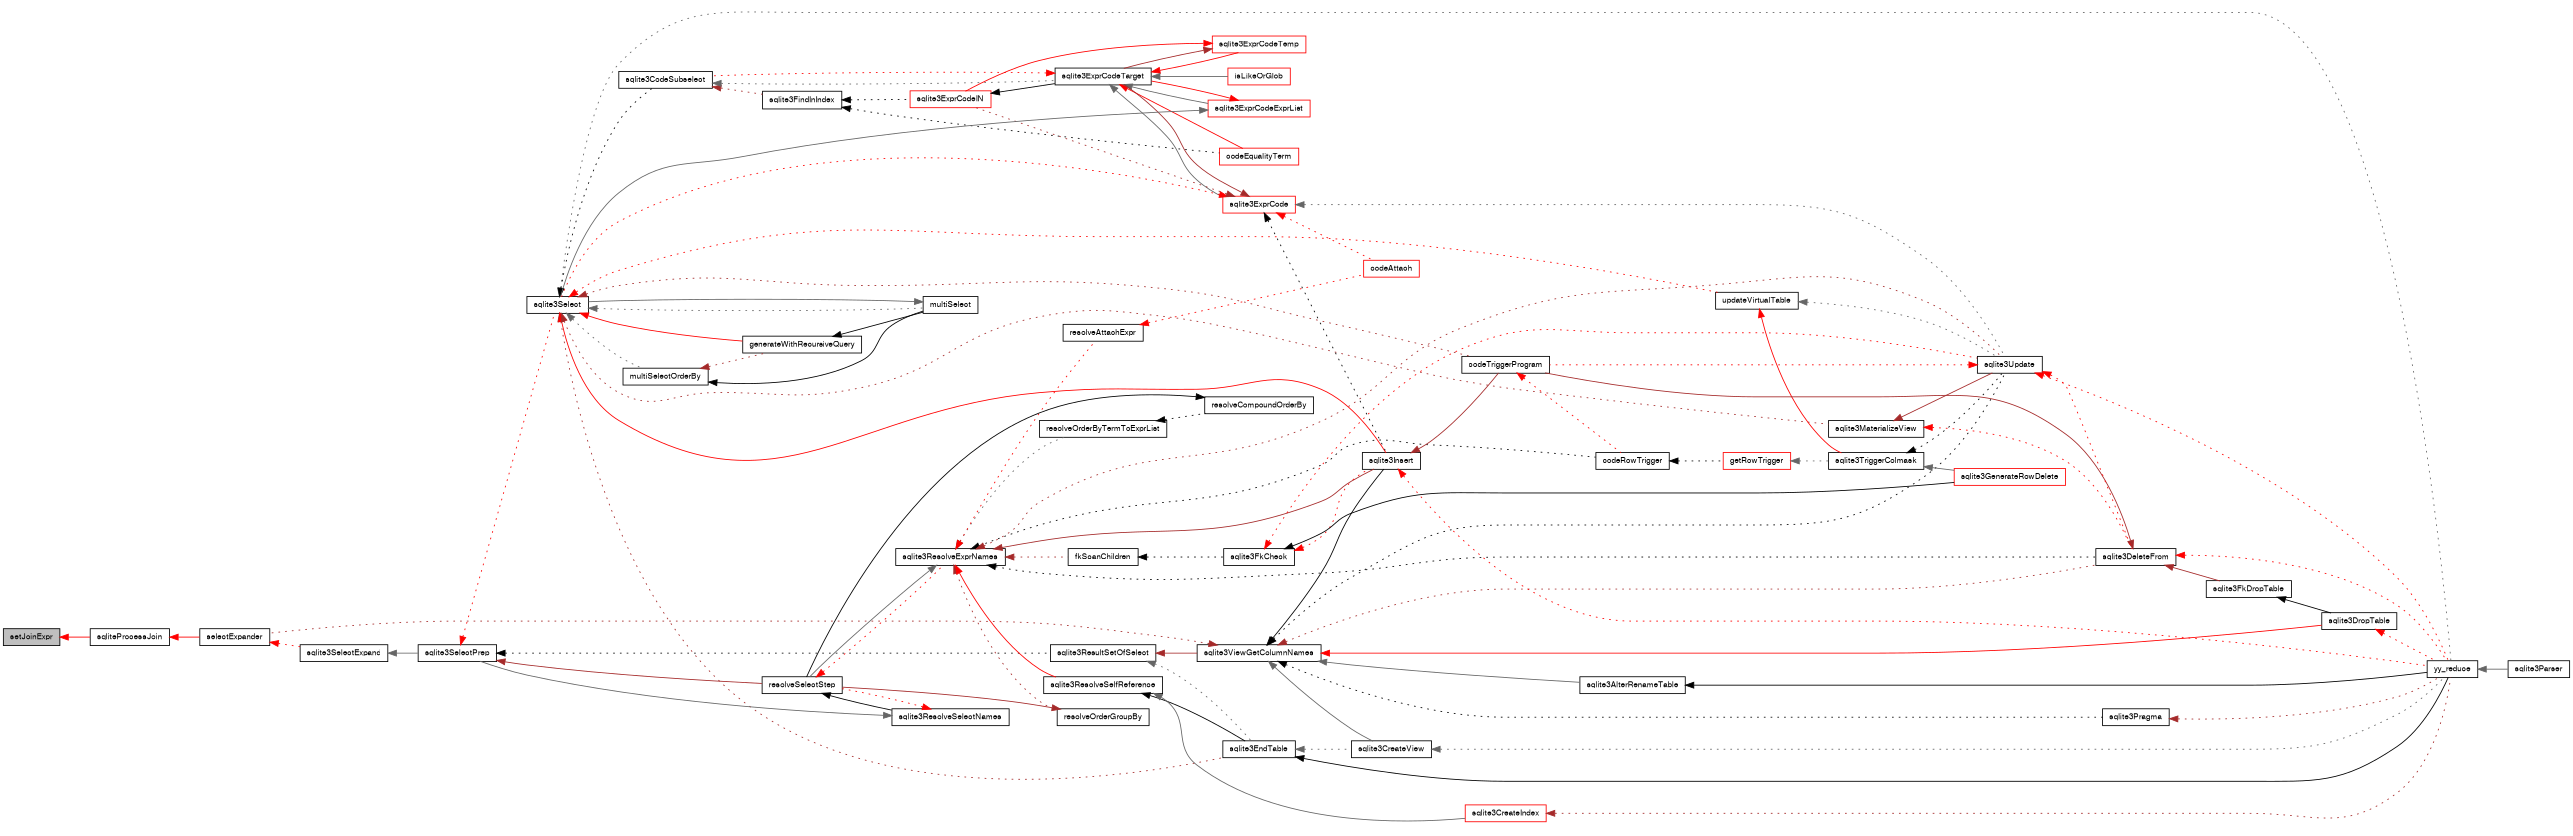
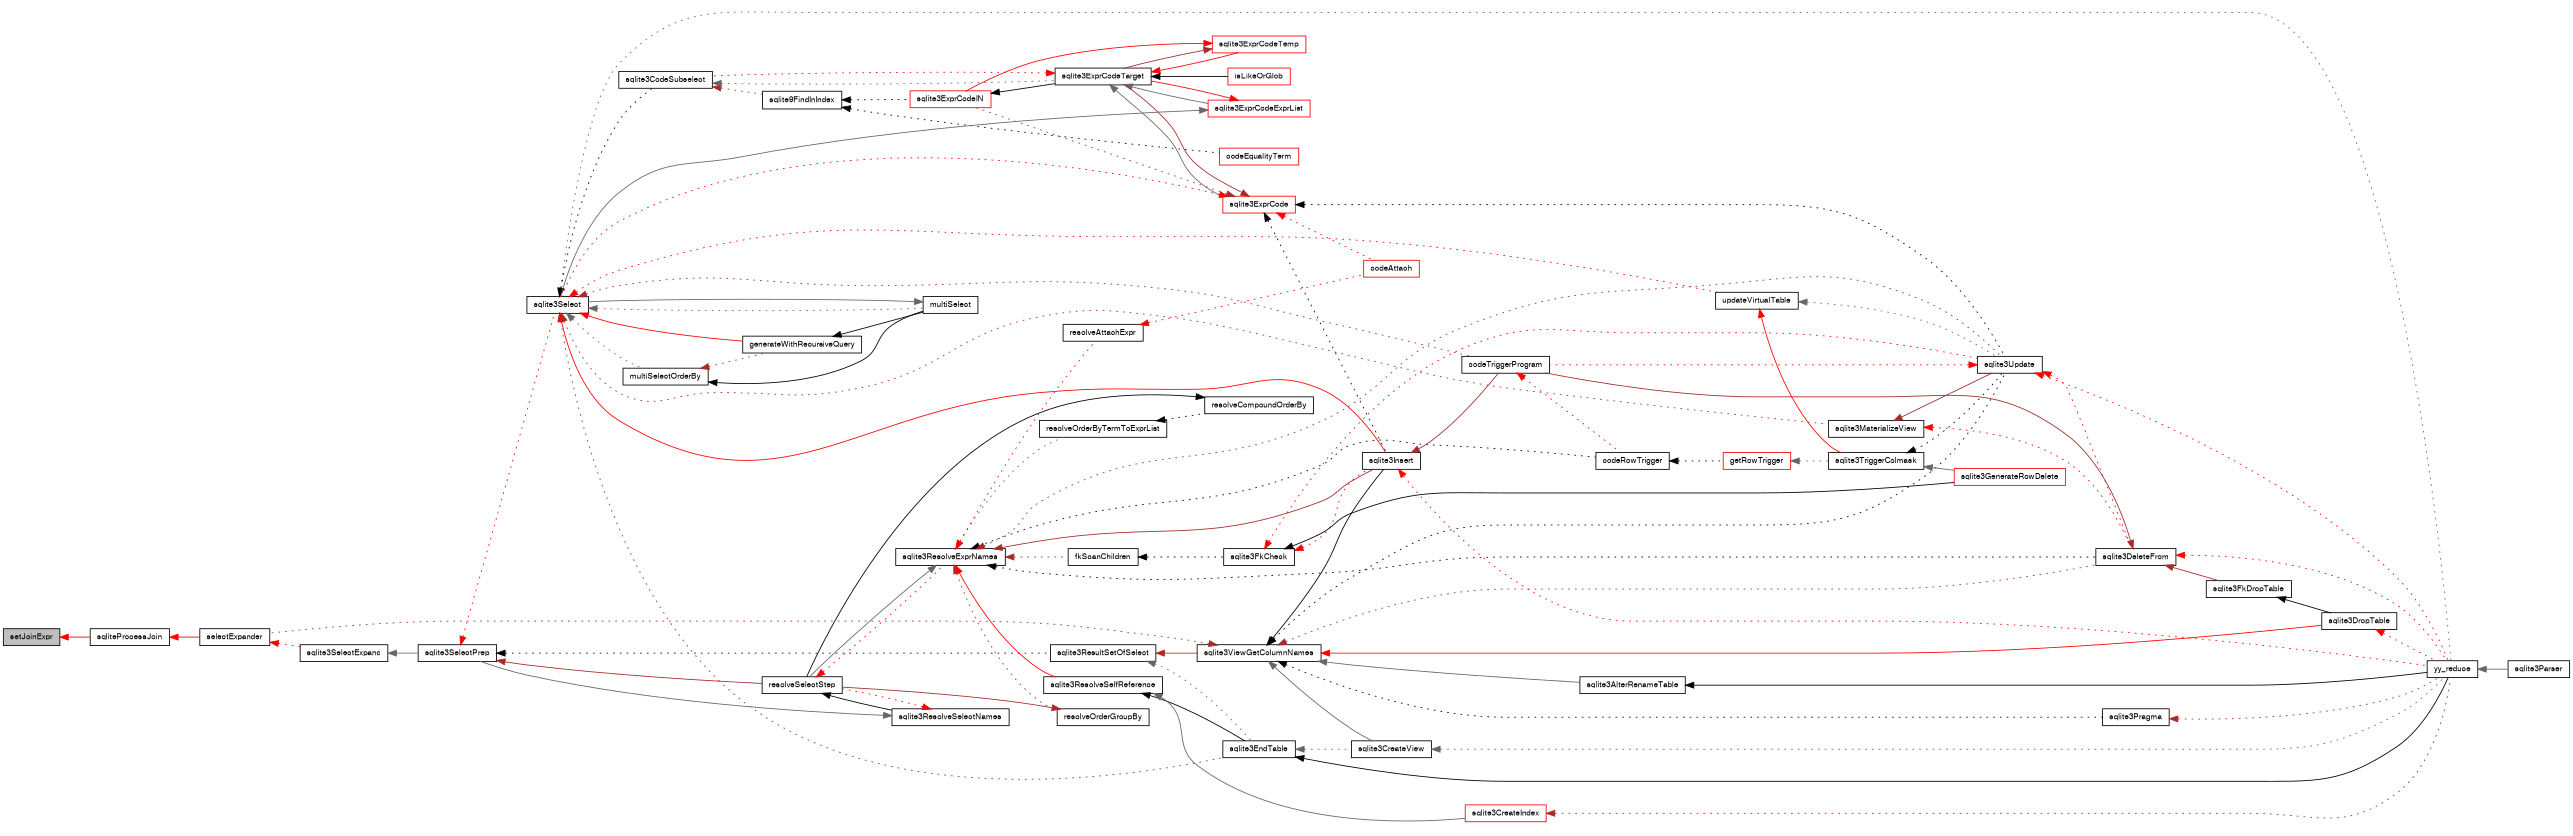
edge "isLikeOrGlob" -> "sqlite3ExprCodeTarget": color gray40 -> black
node "sqlite3FindInIndex": label "sqlite3FindInIndex" -> "sqlite9FindInIndex"
edge "codeEqualityTerm" -> "sqlite3ExprCodeTarget": removed
edge "sqlite3Update" -> "sqlite3ExprCode": color gray40 -> black
